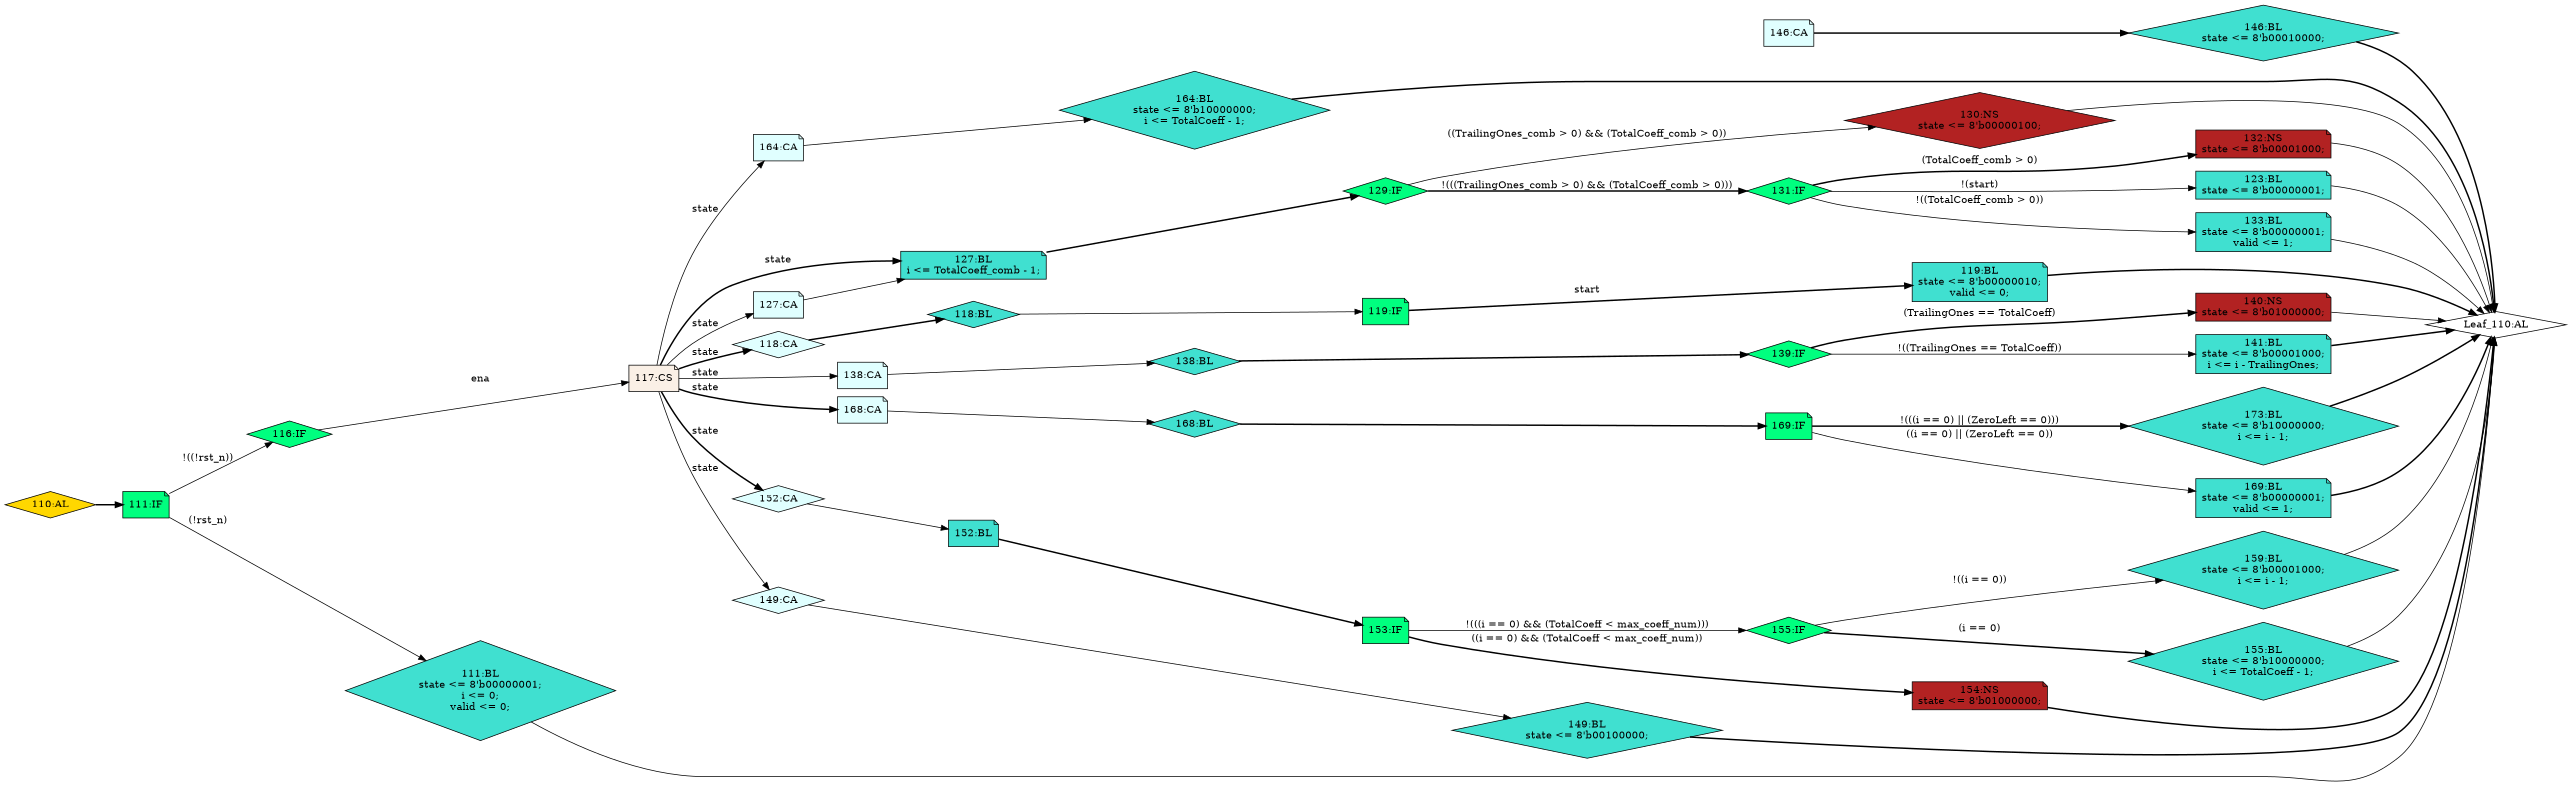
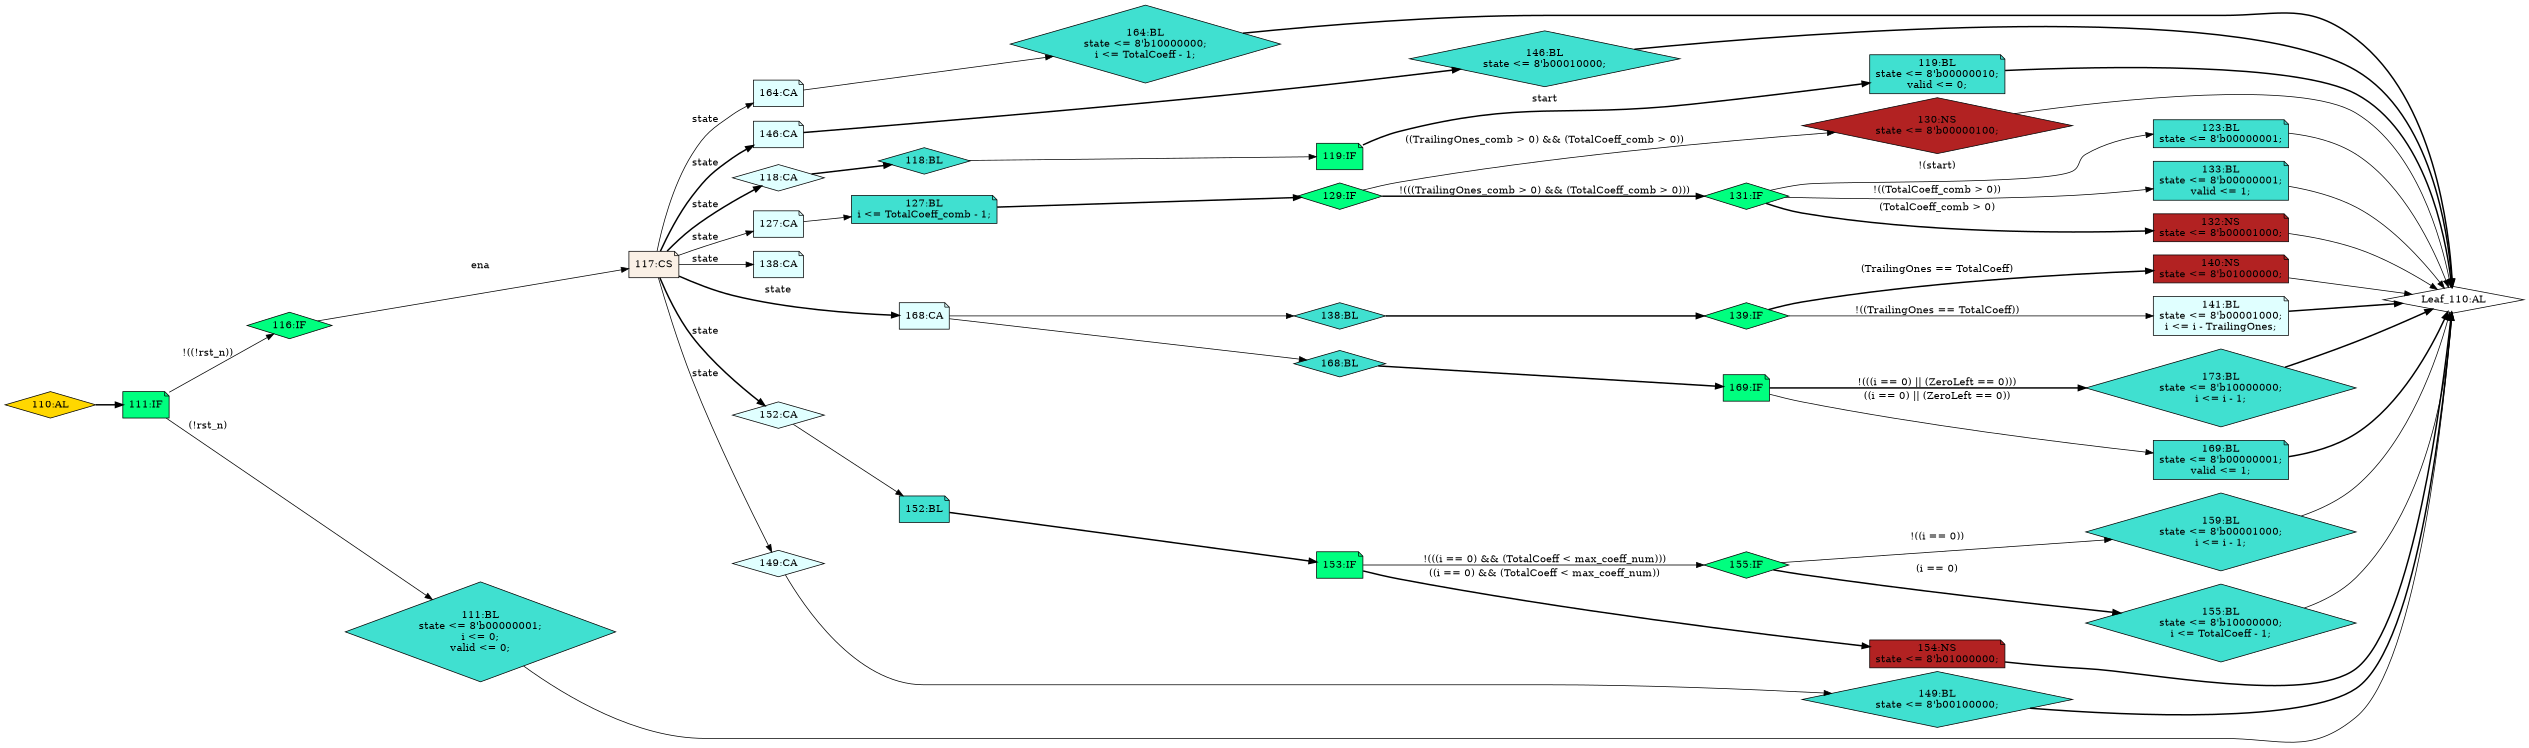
edge "117:CS" -> "127:BL i <= TotalCoeff_comb - 1;": now "117:CS" -> "146:CA"
node "141:BL state <= 8'b00001000; i <= i - TrailingOnes;": fillcolor turquoise -> lightcyan
edge "138:CA" -> "138:BL": now "168:CA" -> "138:BL"
